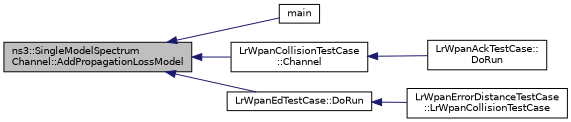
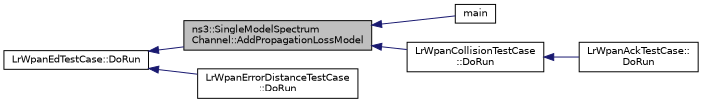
node "LrWpanCollisionTestCase ::Channel": label "LrWpanCollisionTestCase ::Channel" -> "LrWpanCollisionTestCase ::DoRun"
edge "LrWpanEdTestCase::DoRun" -> "ns3::SingleModelSpectrum Channel::AddPropagationLossModel": reversed
node "LrWpanErrorDistanceTestCase ::LrWpanCollisionTestCase": label "LrWpanErrorDistanceTestCase ::LrWpanCollisionTestCase" -> "LrWpanErrorDistanceTestCase ::DoRun"
